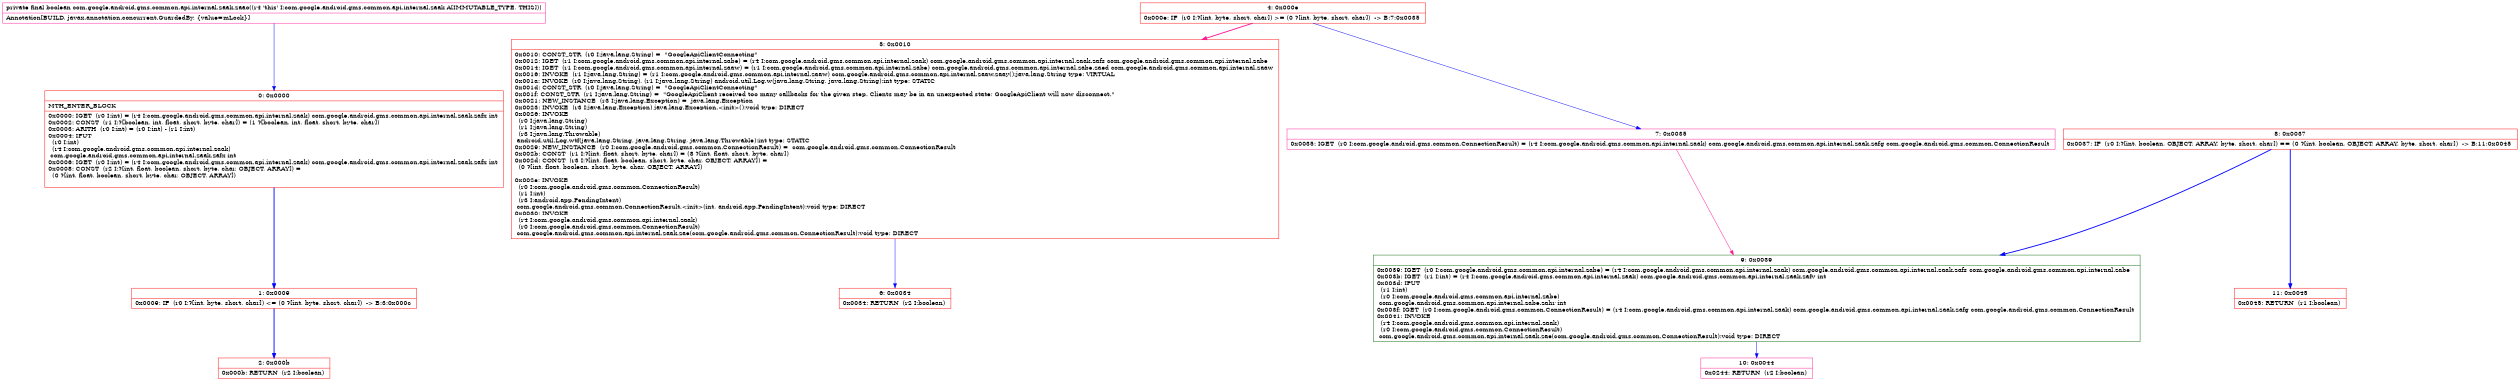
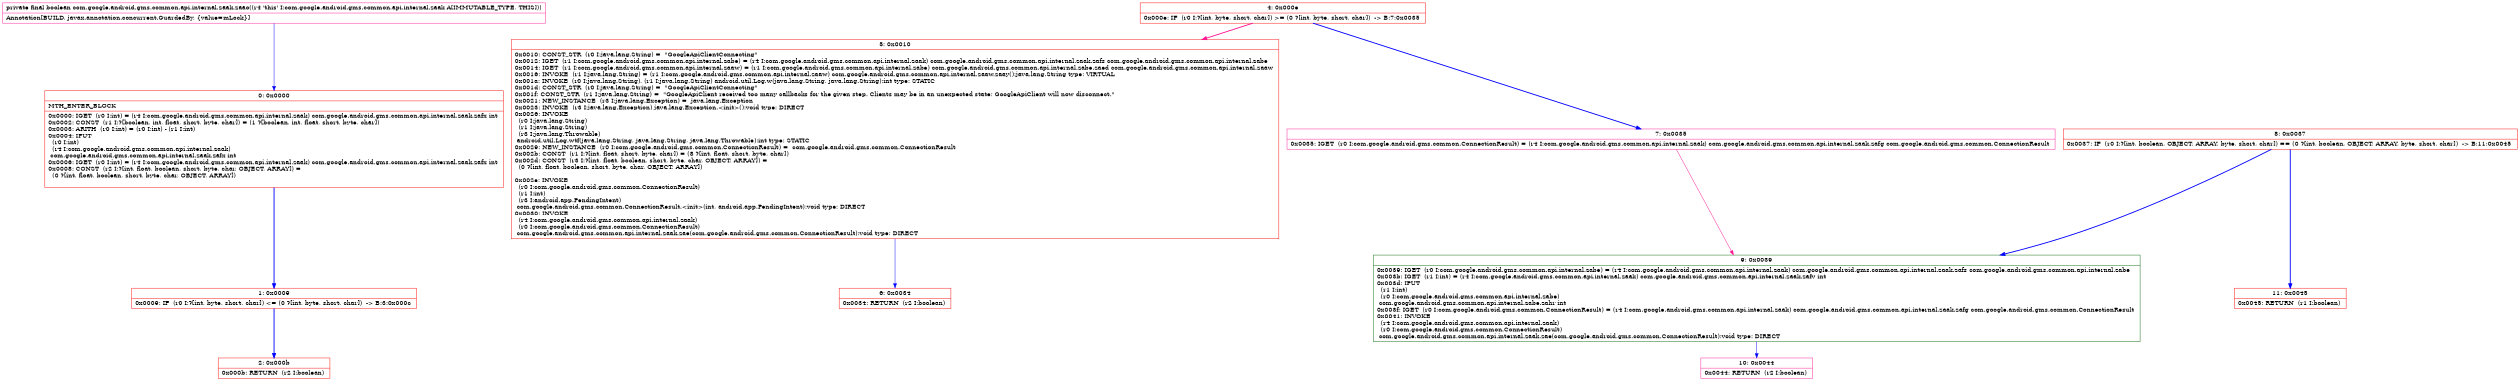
edge "4: 0x000e" -> "7: 0x0035": style solid -> bold
node "10: 0x0044": text "0x0244: RETURN  (r2 I:boolean)" -> "0x0044: RETURN  (r2 I:boolean)"
